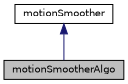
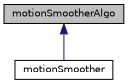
edge "motionSmootherAlgo" -> "motionSmoother": reversed
